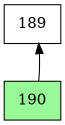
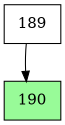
edge "190" -> "189": reversed
